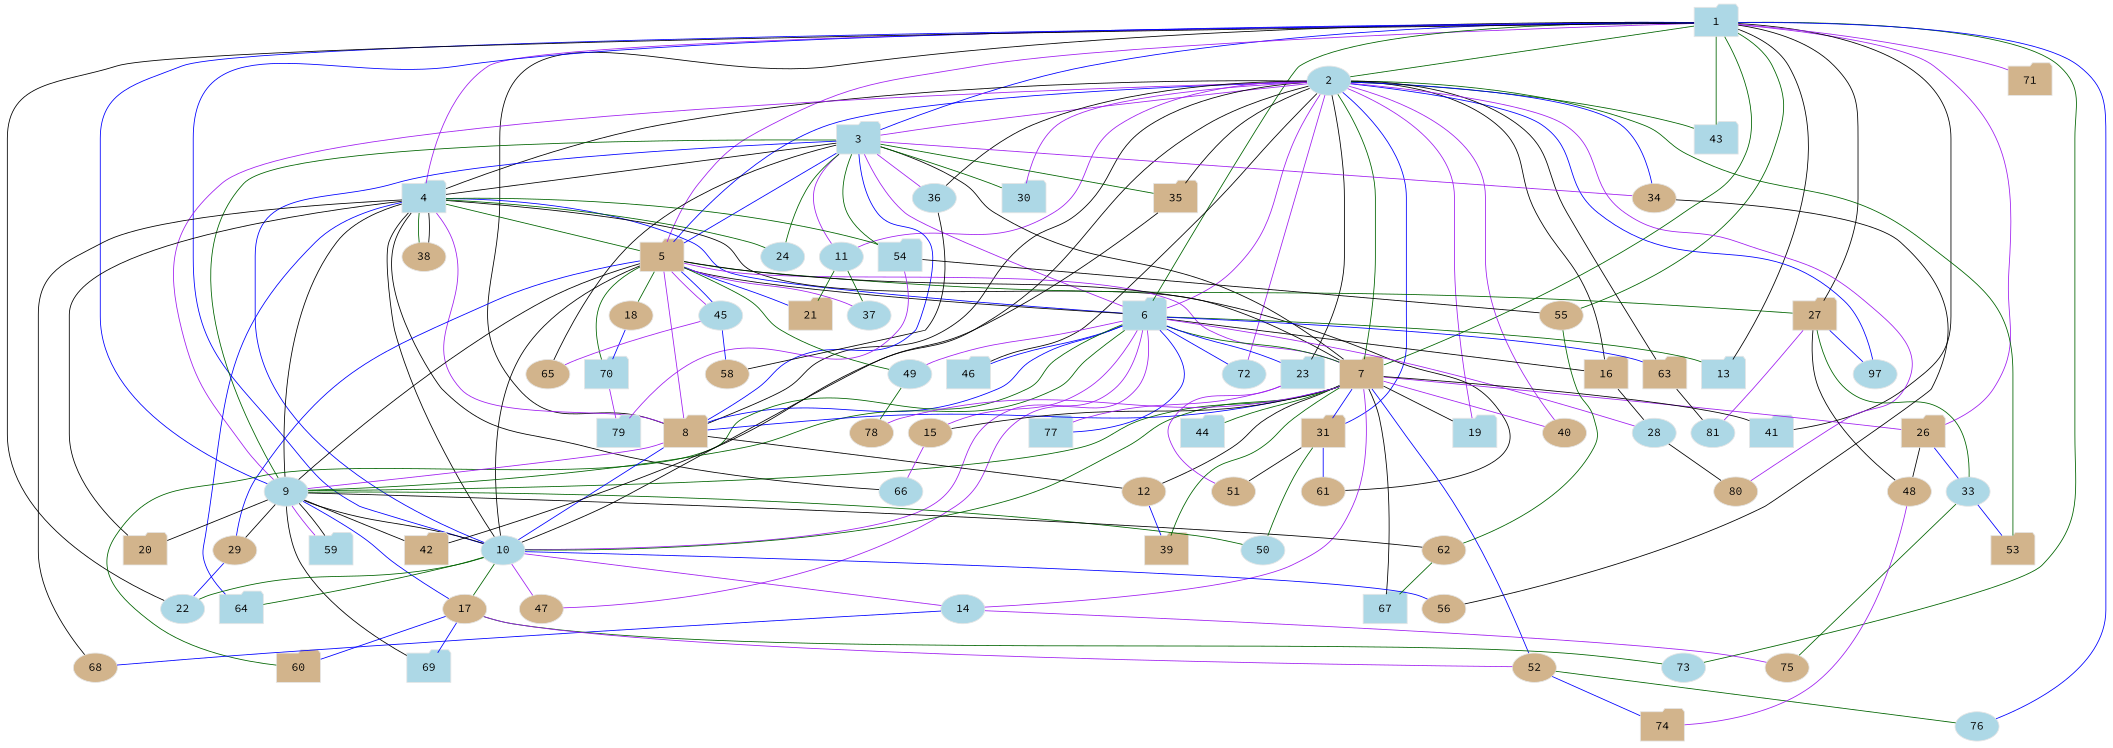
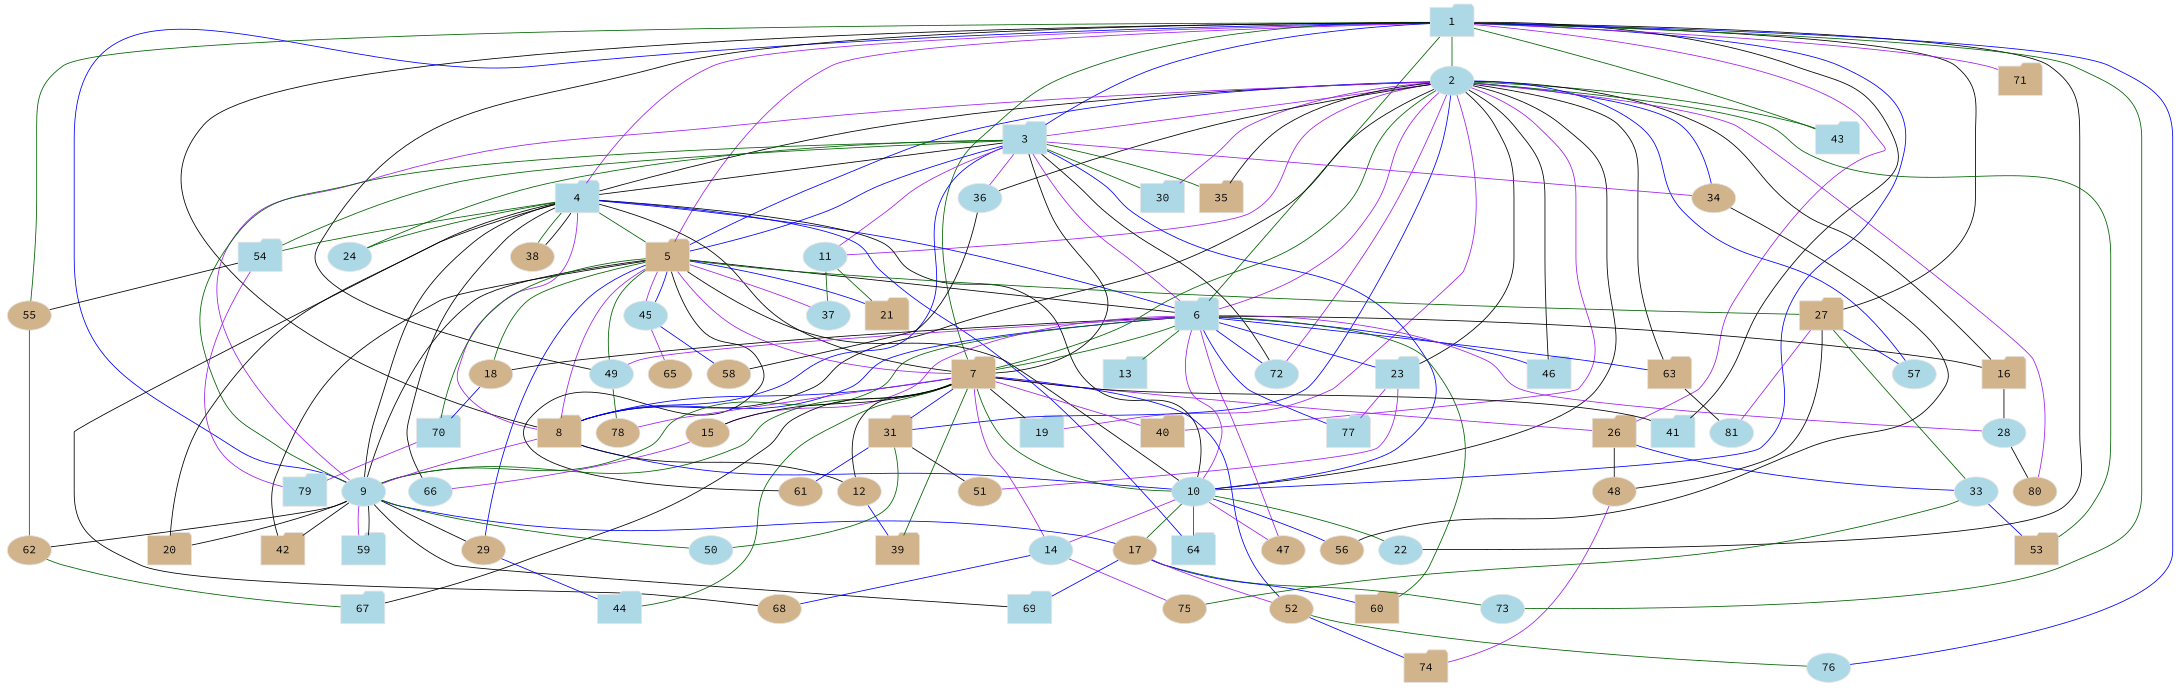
edge "1" -- "13": now "1" -- "49"
edge "3" -- "65": now "3" -- "72"
edge "6" -- "18": added
node "97": label "97" -> "57"
node "40": shape ellipse -> folder
edge "35" -- "42": now "5" -- "42"
edge "9" -- "10": removed
edge "29" -- "22": now "29" -- "44"
